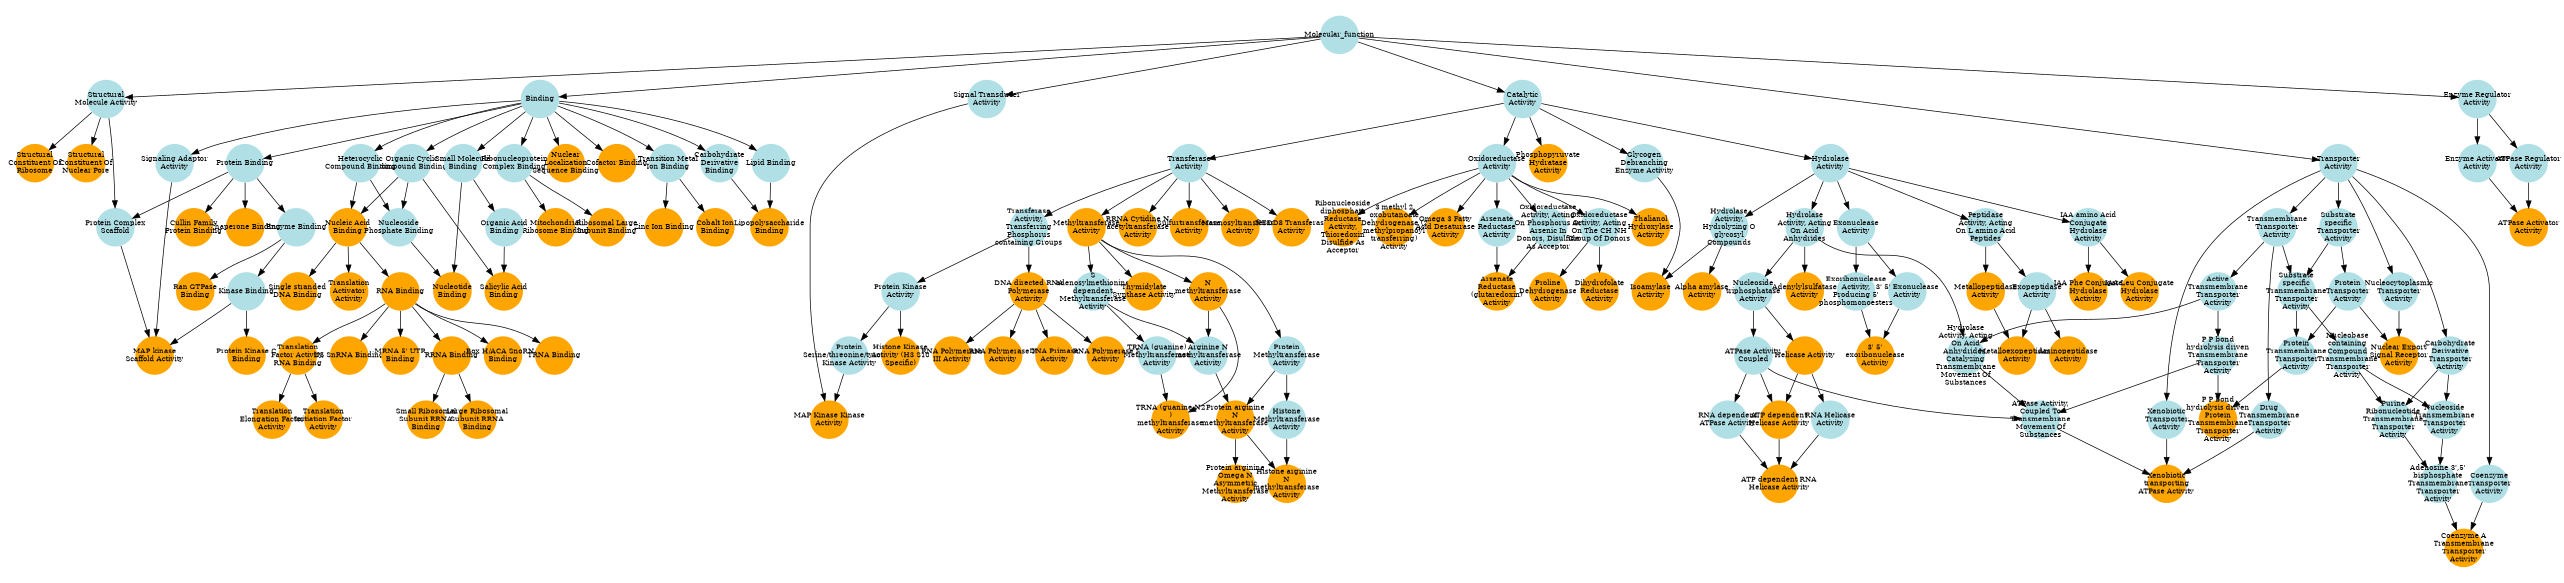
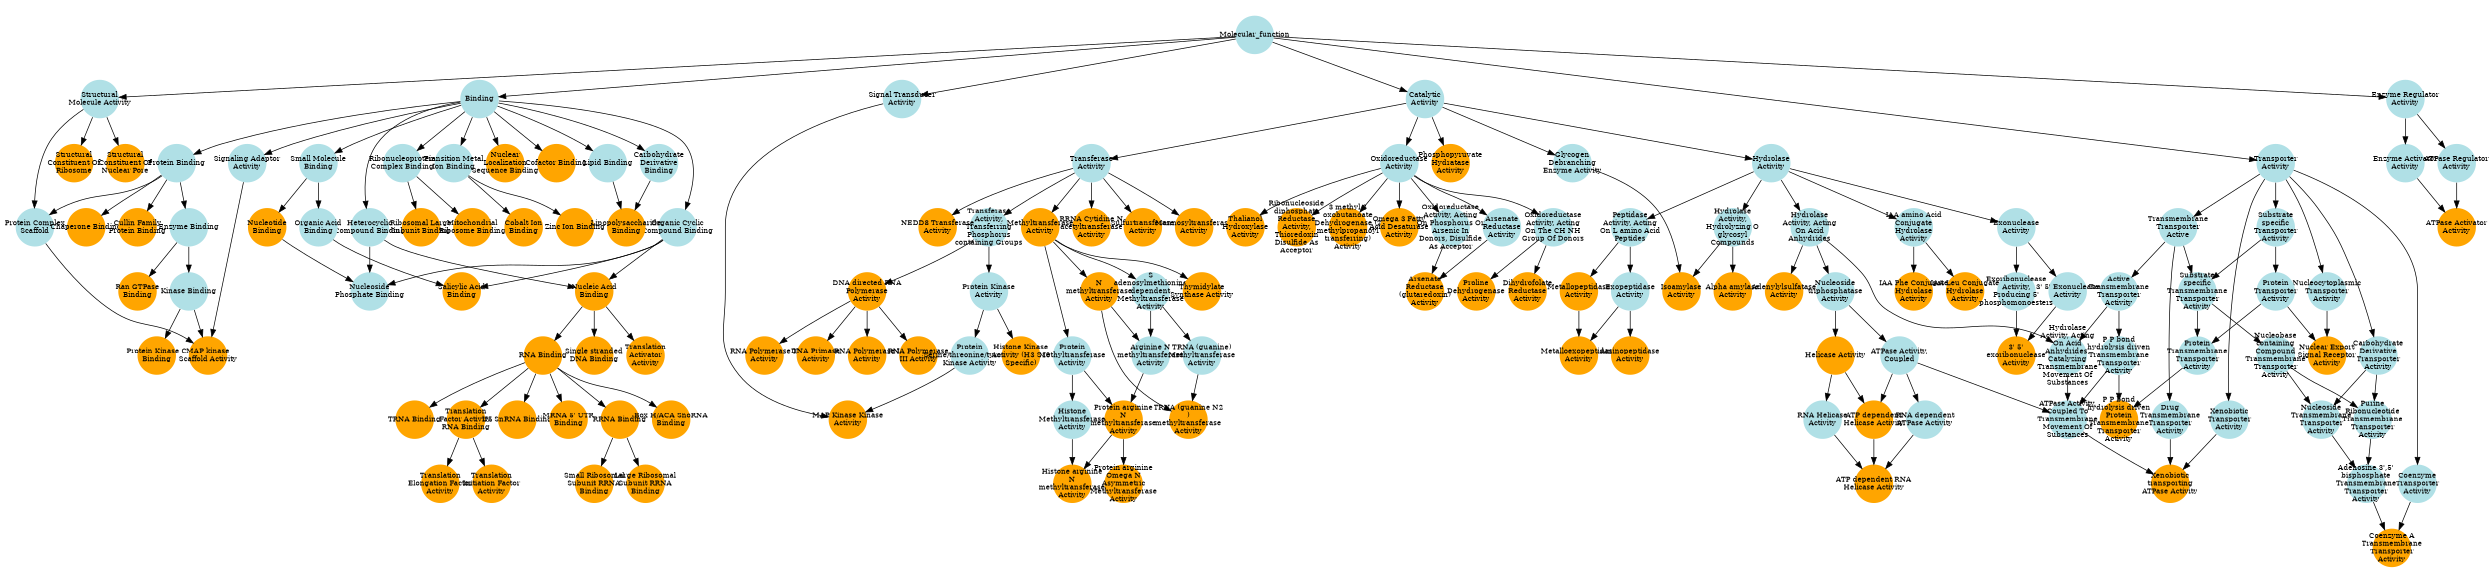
node "Transmembrane Transporter Activity": label "Transmembrane Transporter Activity" -> "Transmembrane Transporter Active"
edge "Nucleoside Phosphate Binding" -> "Nucleotide Binding": reversed
